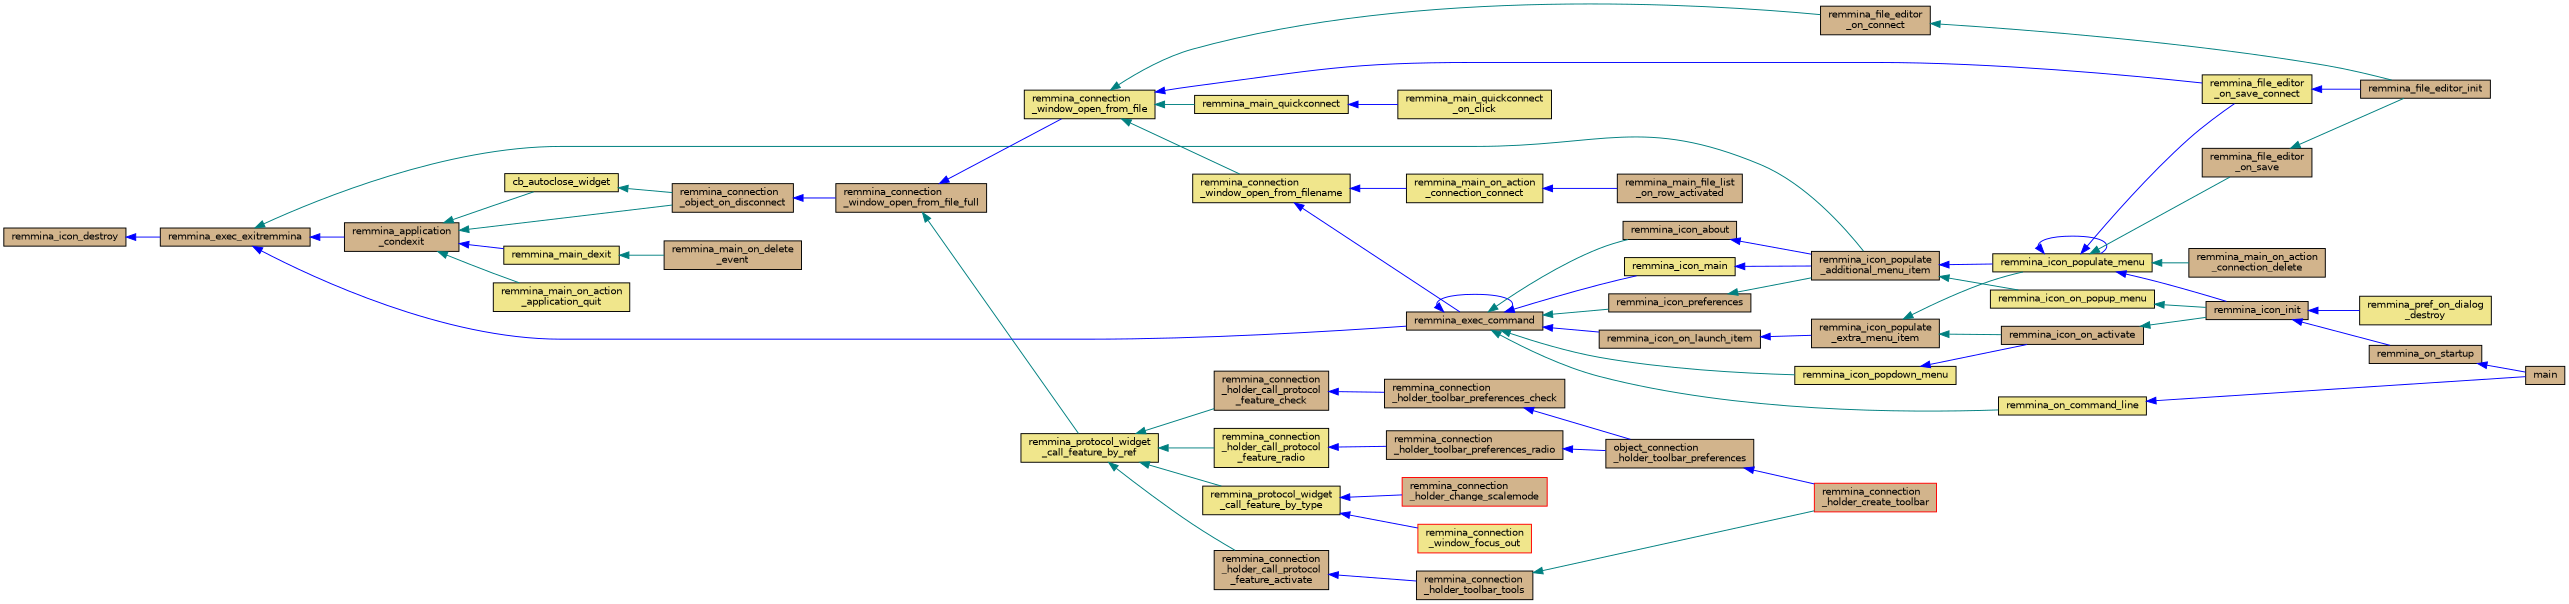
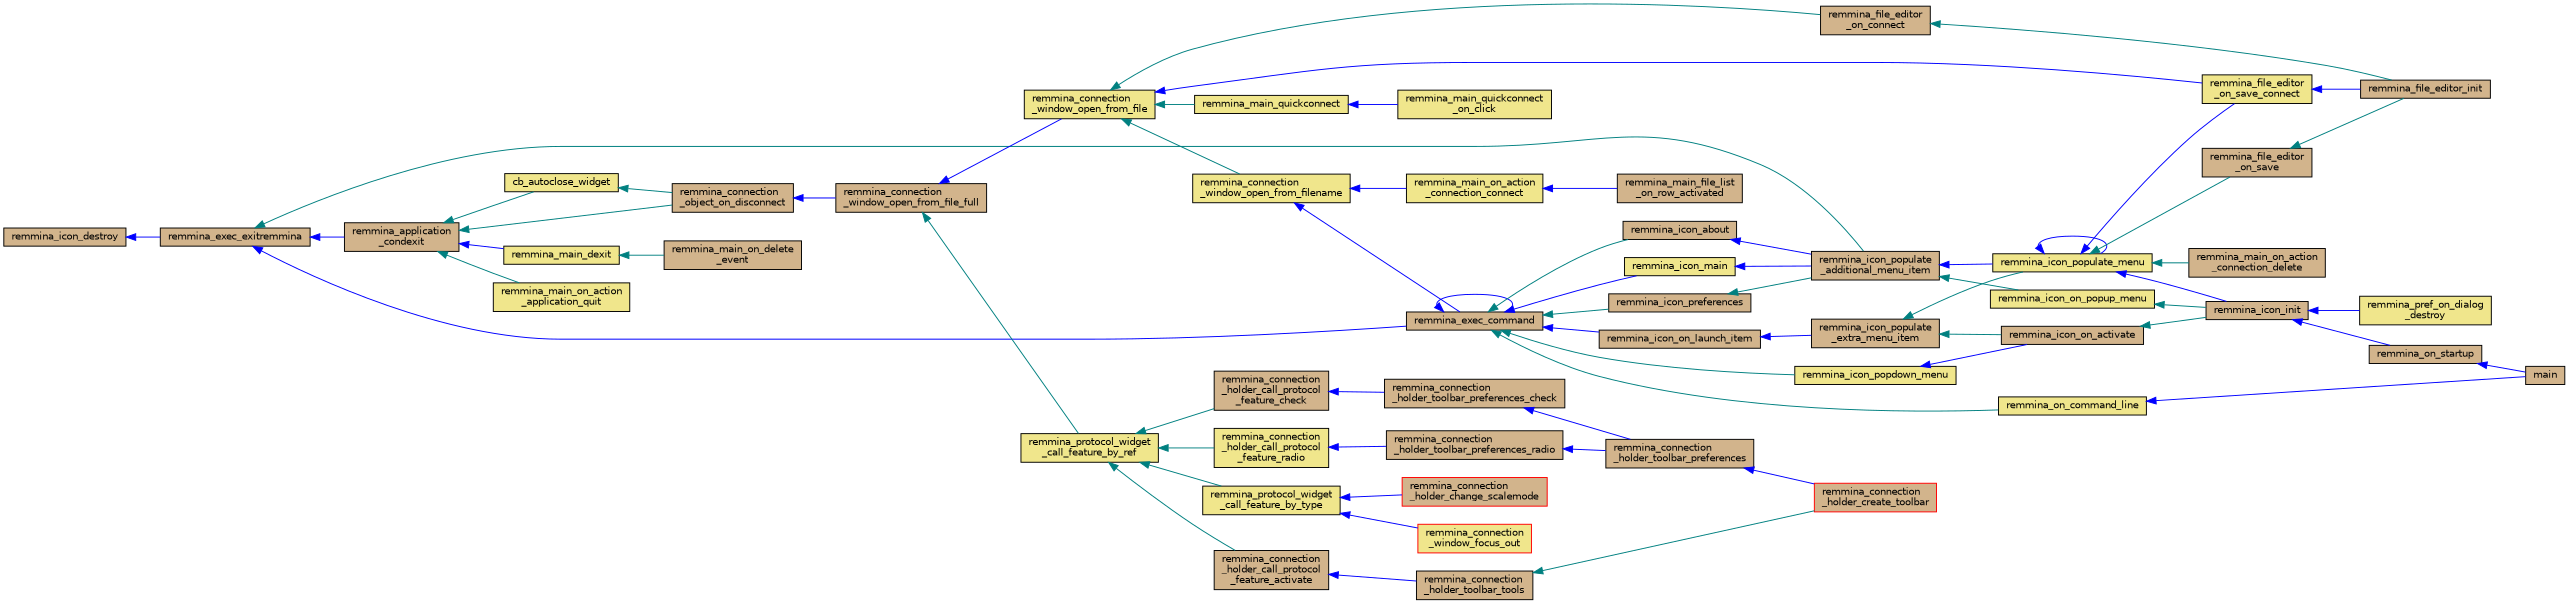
node "object_connection _holder_toolbar_preferences": label "object_connection _holder_toolbar_preferences" -> "remmina_connection _holder_toolbar_preferences"
